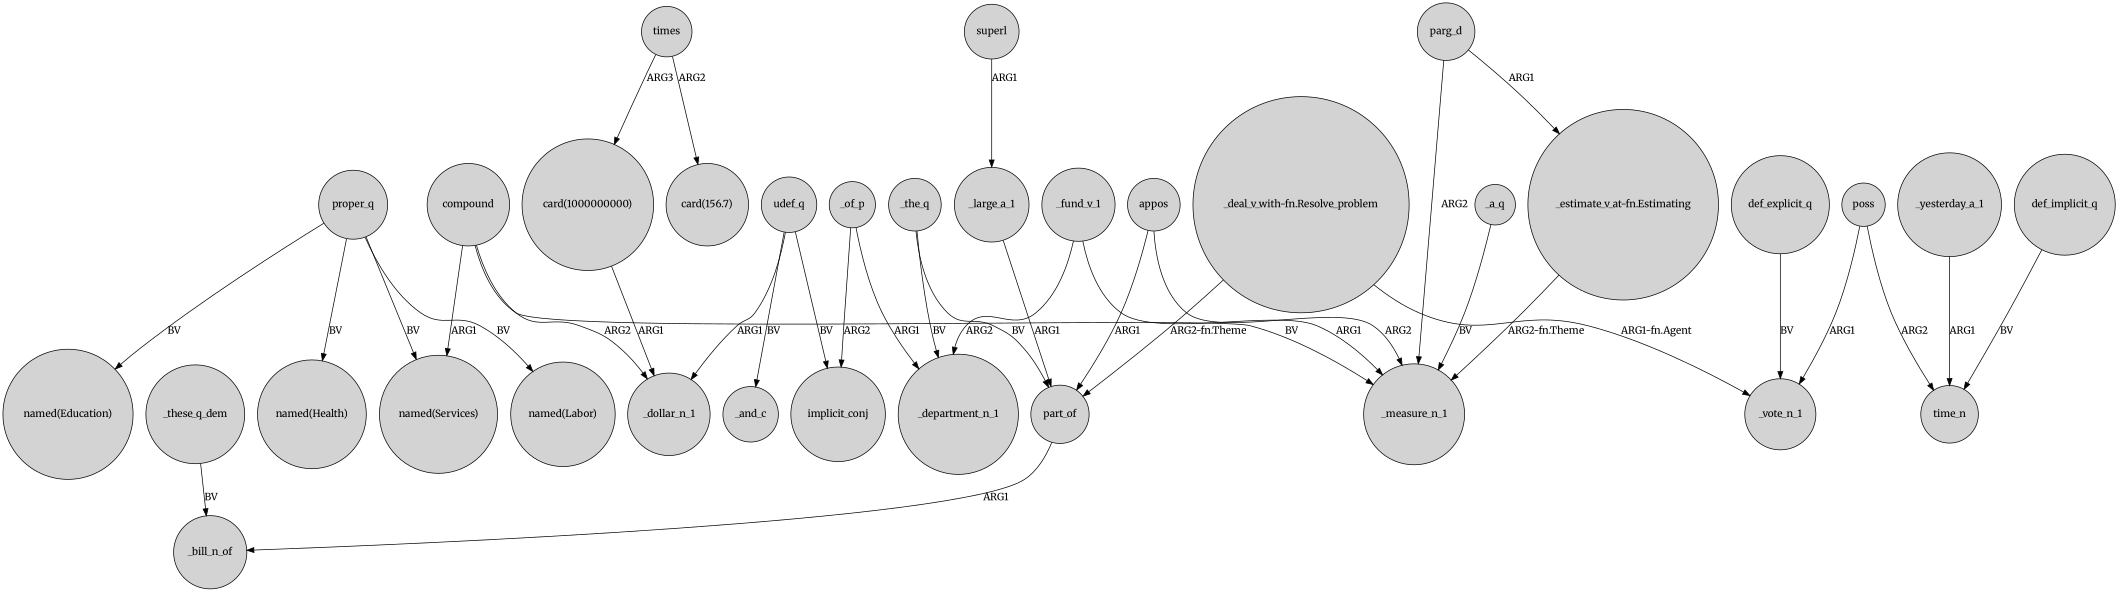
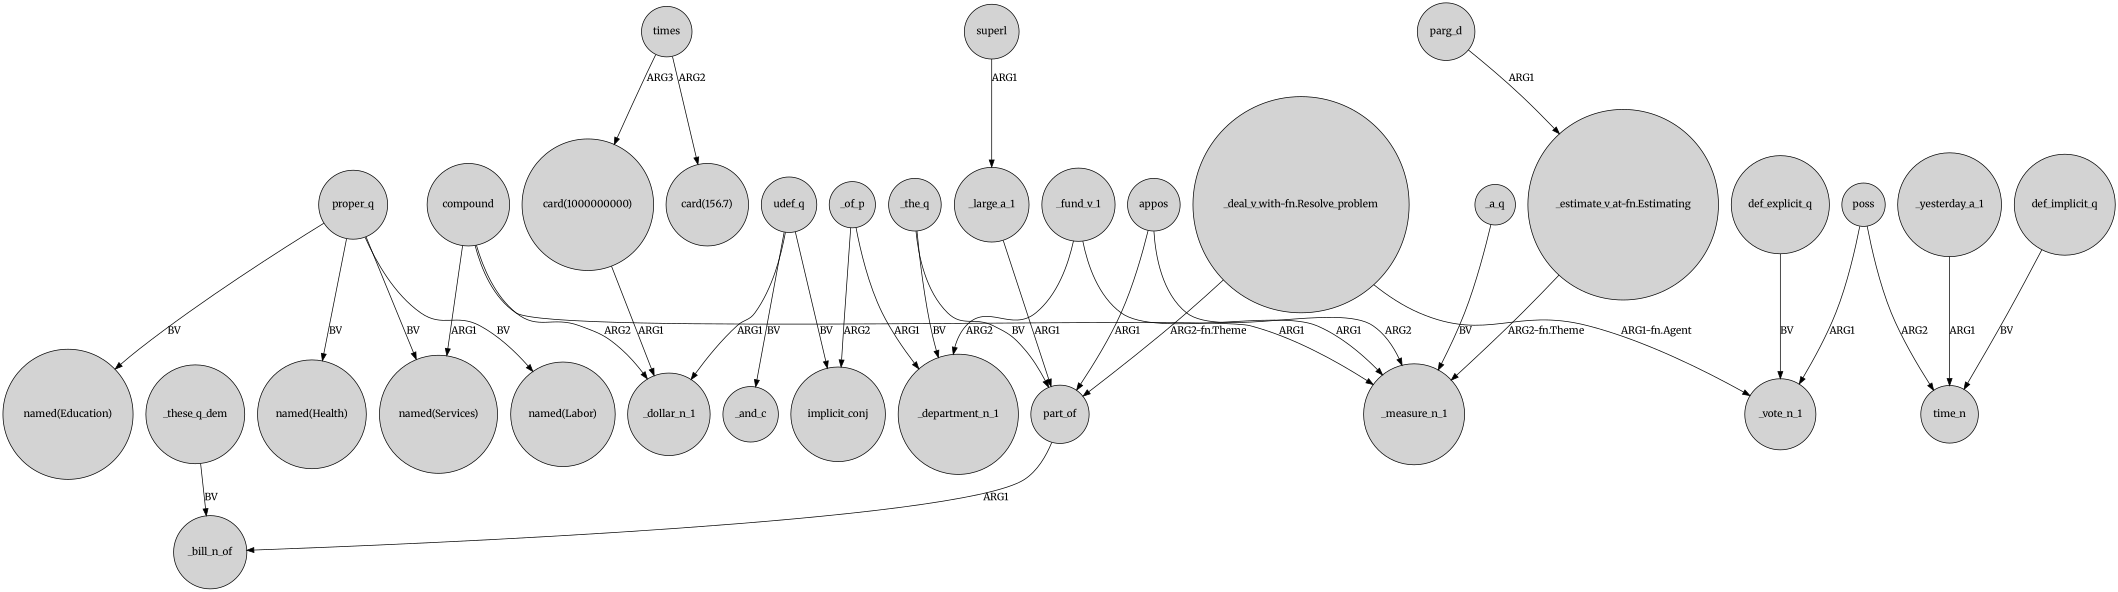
edge "parg_d" -> "_measure_n_1": removed, label "ARG2"
edge "compound" -> "_measure_n_1": label "BV" -> "ARG1"
